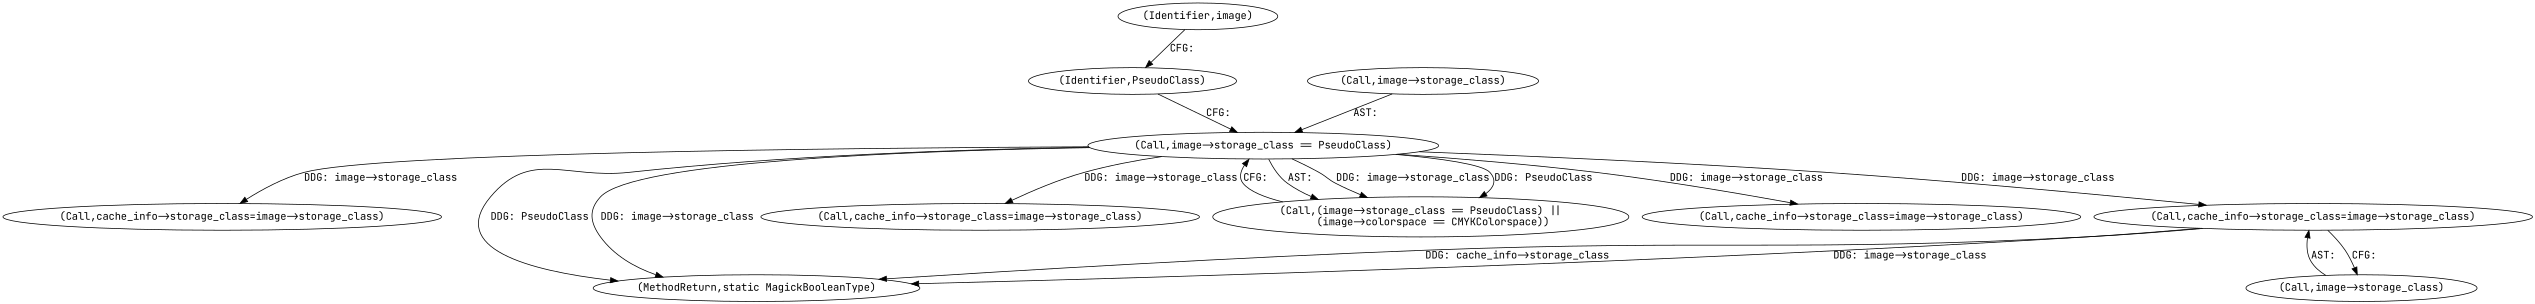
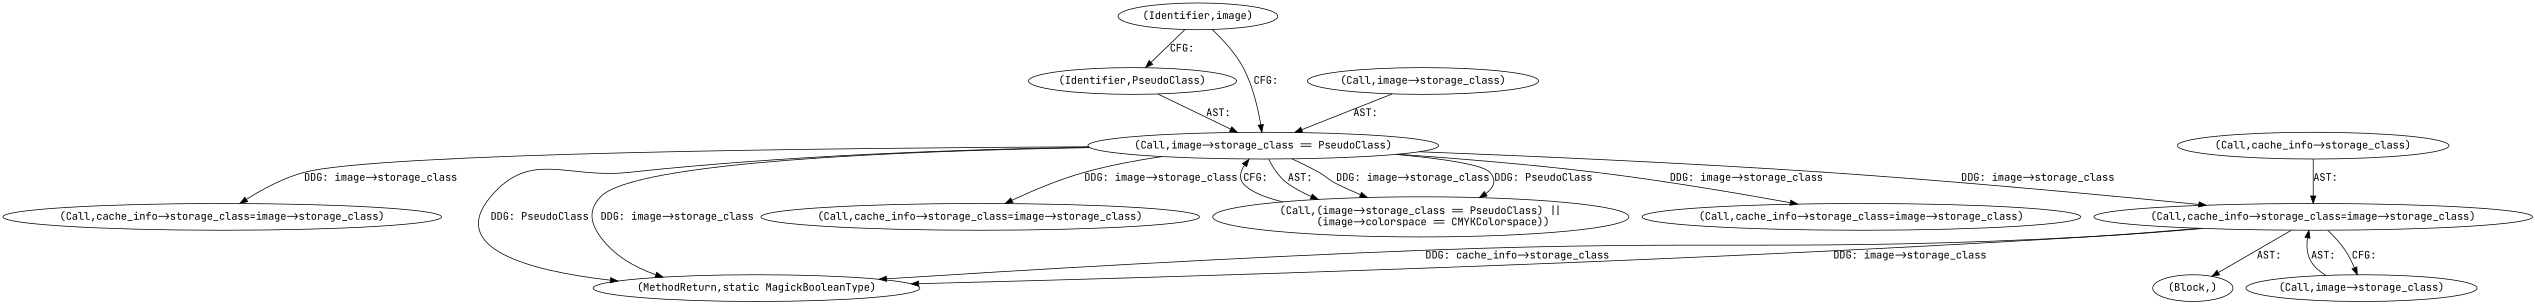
edge "(Identifier,image)" -> "(Call,image->storage_class == PseudoClass)": added, label "CFG:"
edge "(Identifier,PseudoClass)" -> "(Call,image->storage_class == PseudoClass)": label "CFG: " -> "AST: "
node "(Call,cache_info->storage_class)": added
node "(Block,)": added
